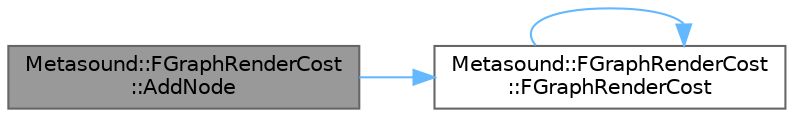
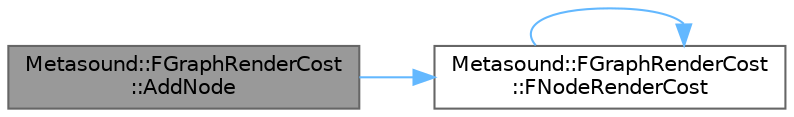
node "Metasound::FGraphRenderCost ::FGraphRenderCost": label "Metasound::FGraphRenderCost ::FGraphRenderCost" -> "Metasound::FGraphRenderCost ::FNodeRenderCost"
